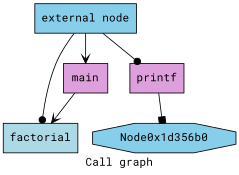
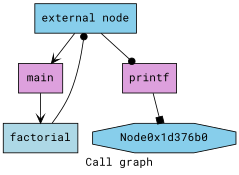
edge "external node" -> "factorial": reversed
node "Node0x1d356b0": label "Node0x1d356b0" -> "Node0x1d376b0"
